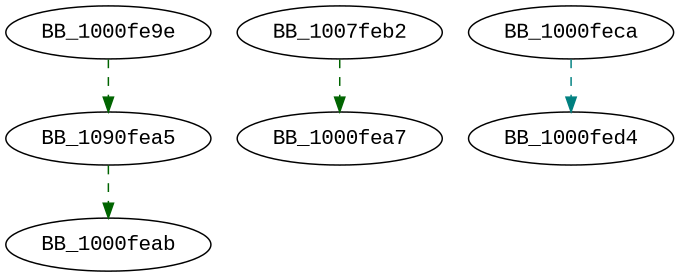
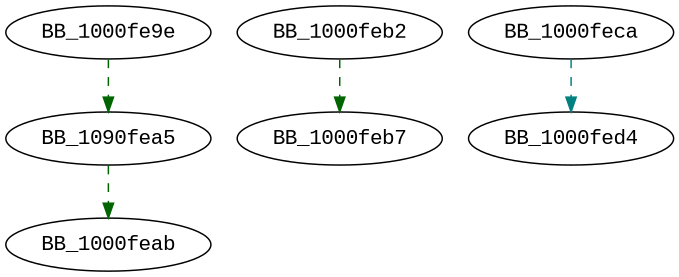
node "BB_1007feb2": label "BB_1007feb2" -> "BB_1000feb2"
node "BB_1000fea7": label "BB_1000fea7" -> "BB_1000feb7"
